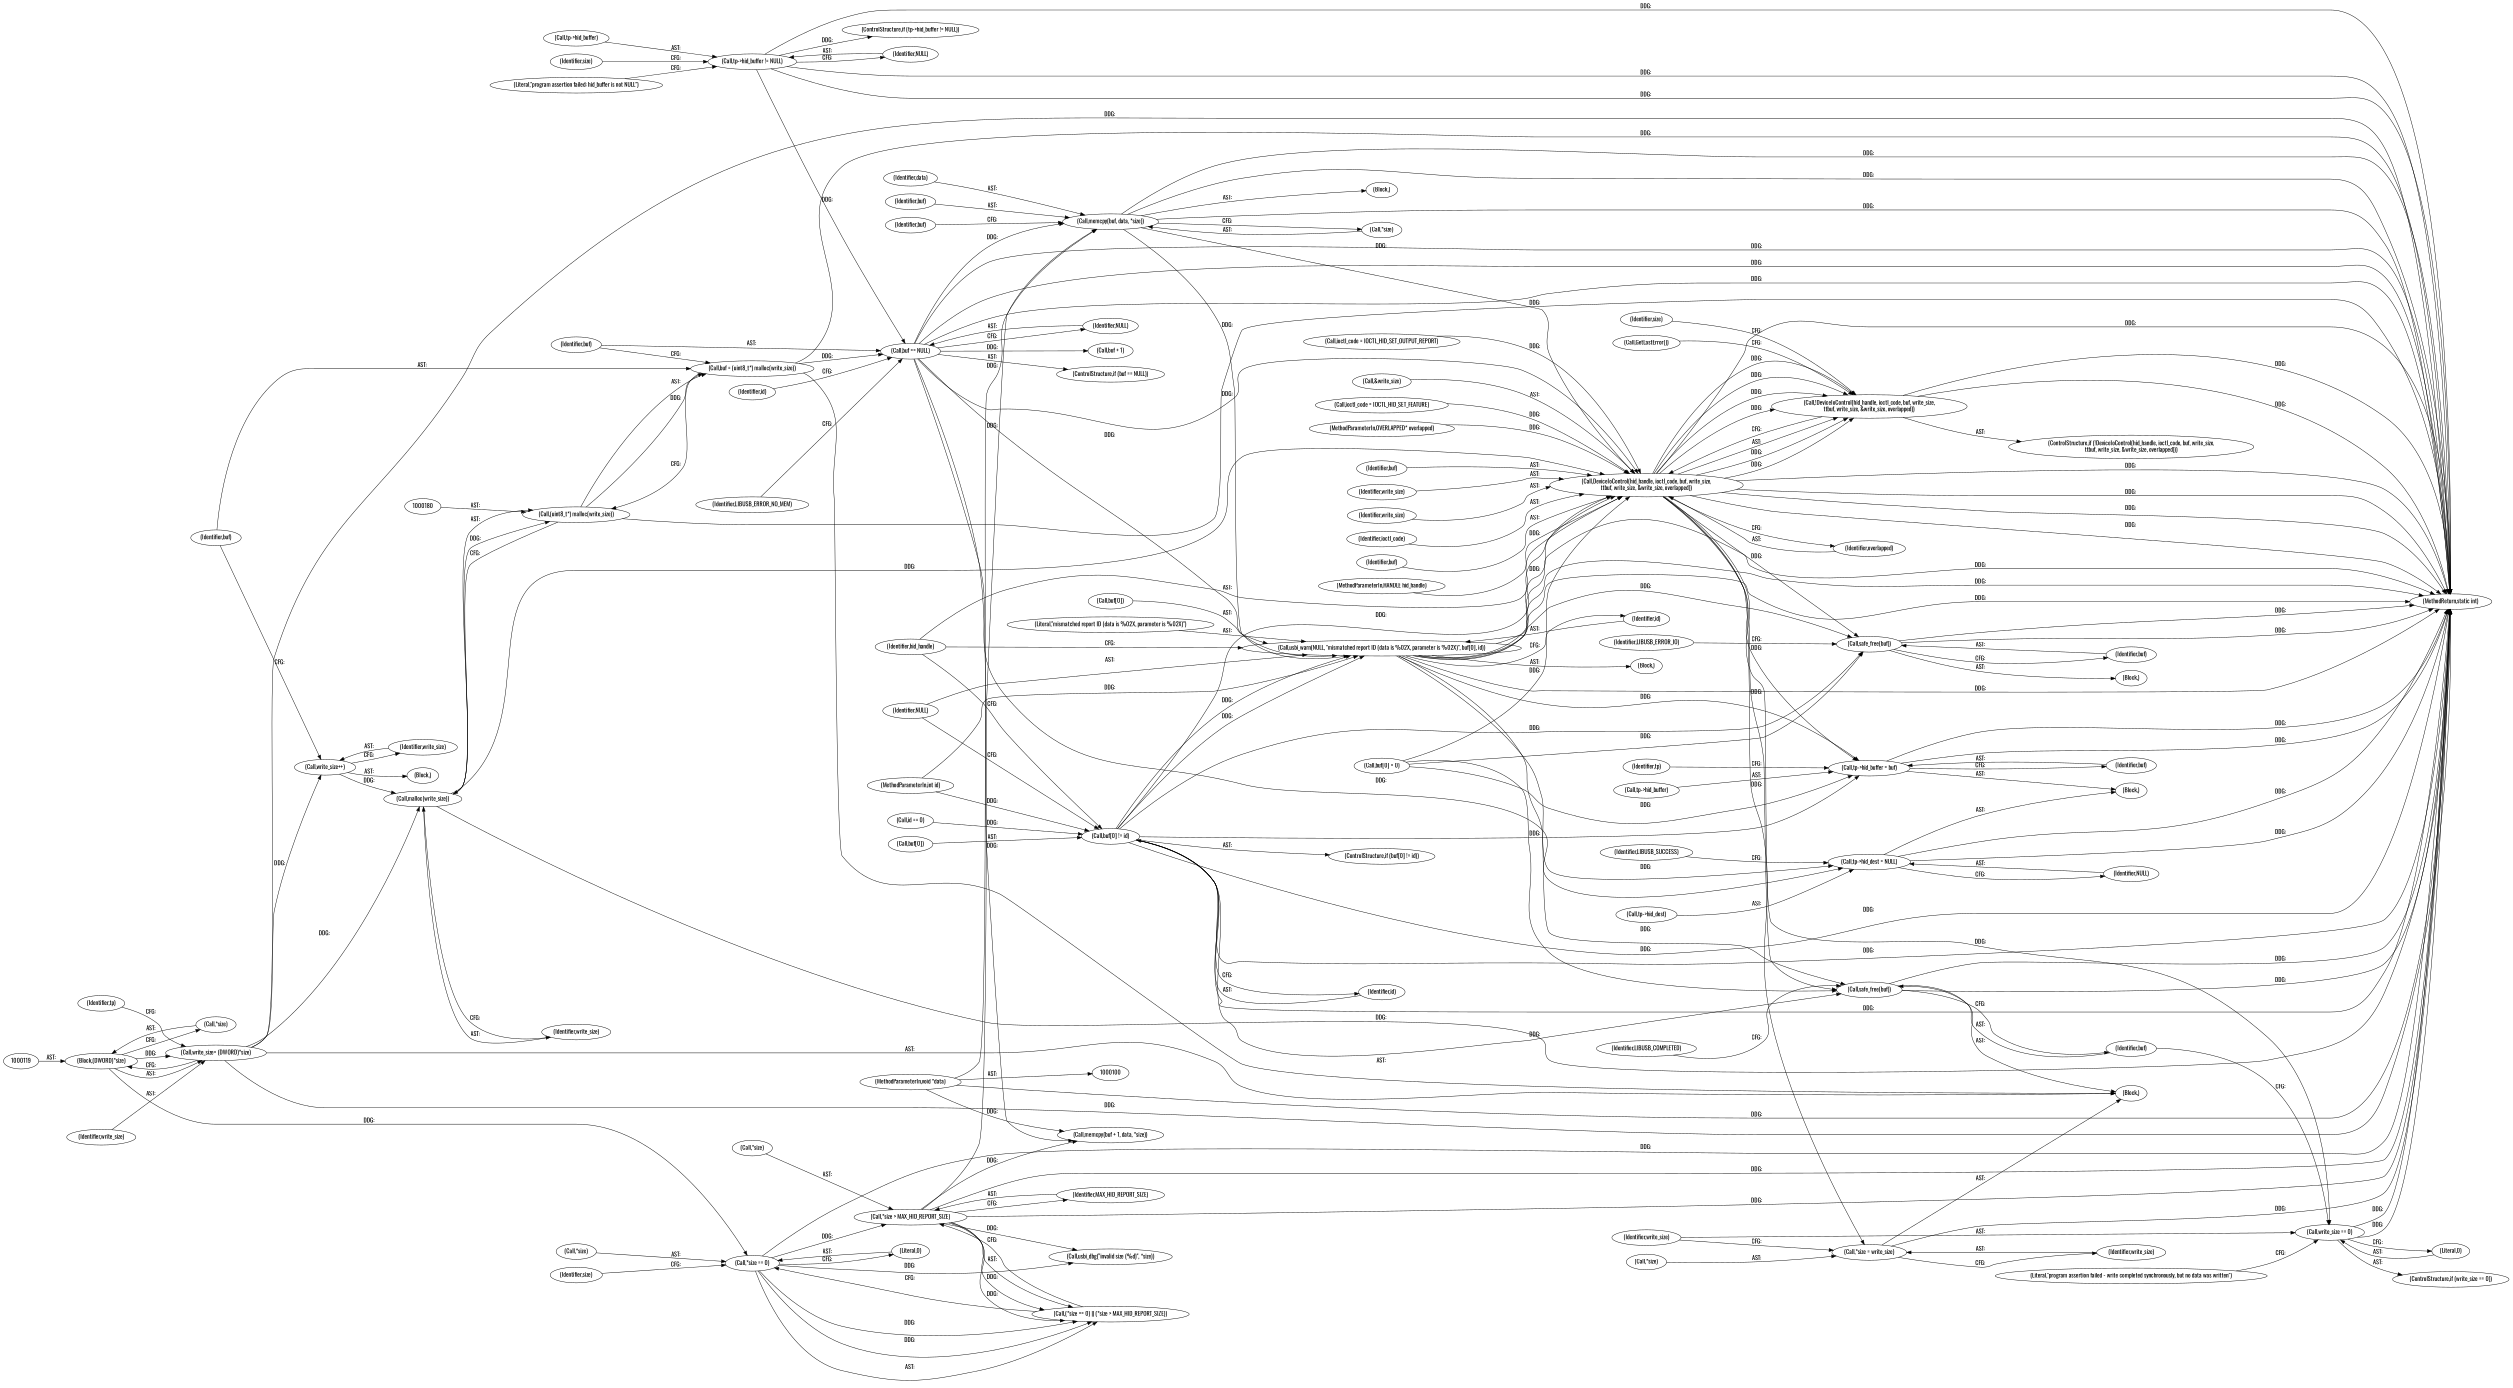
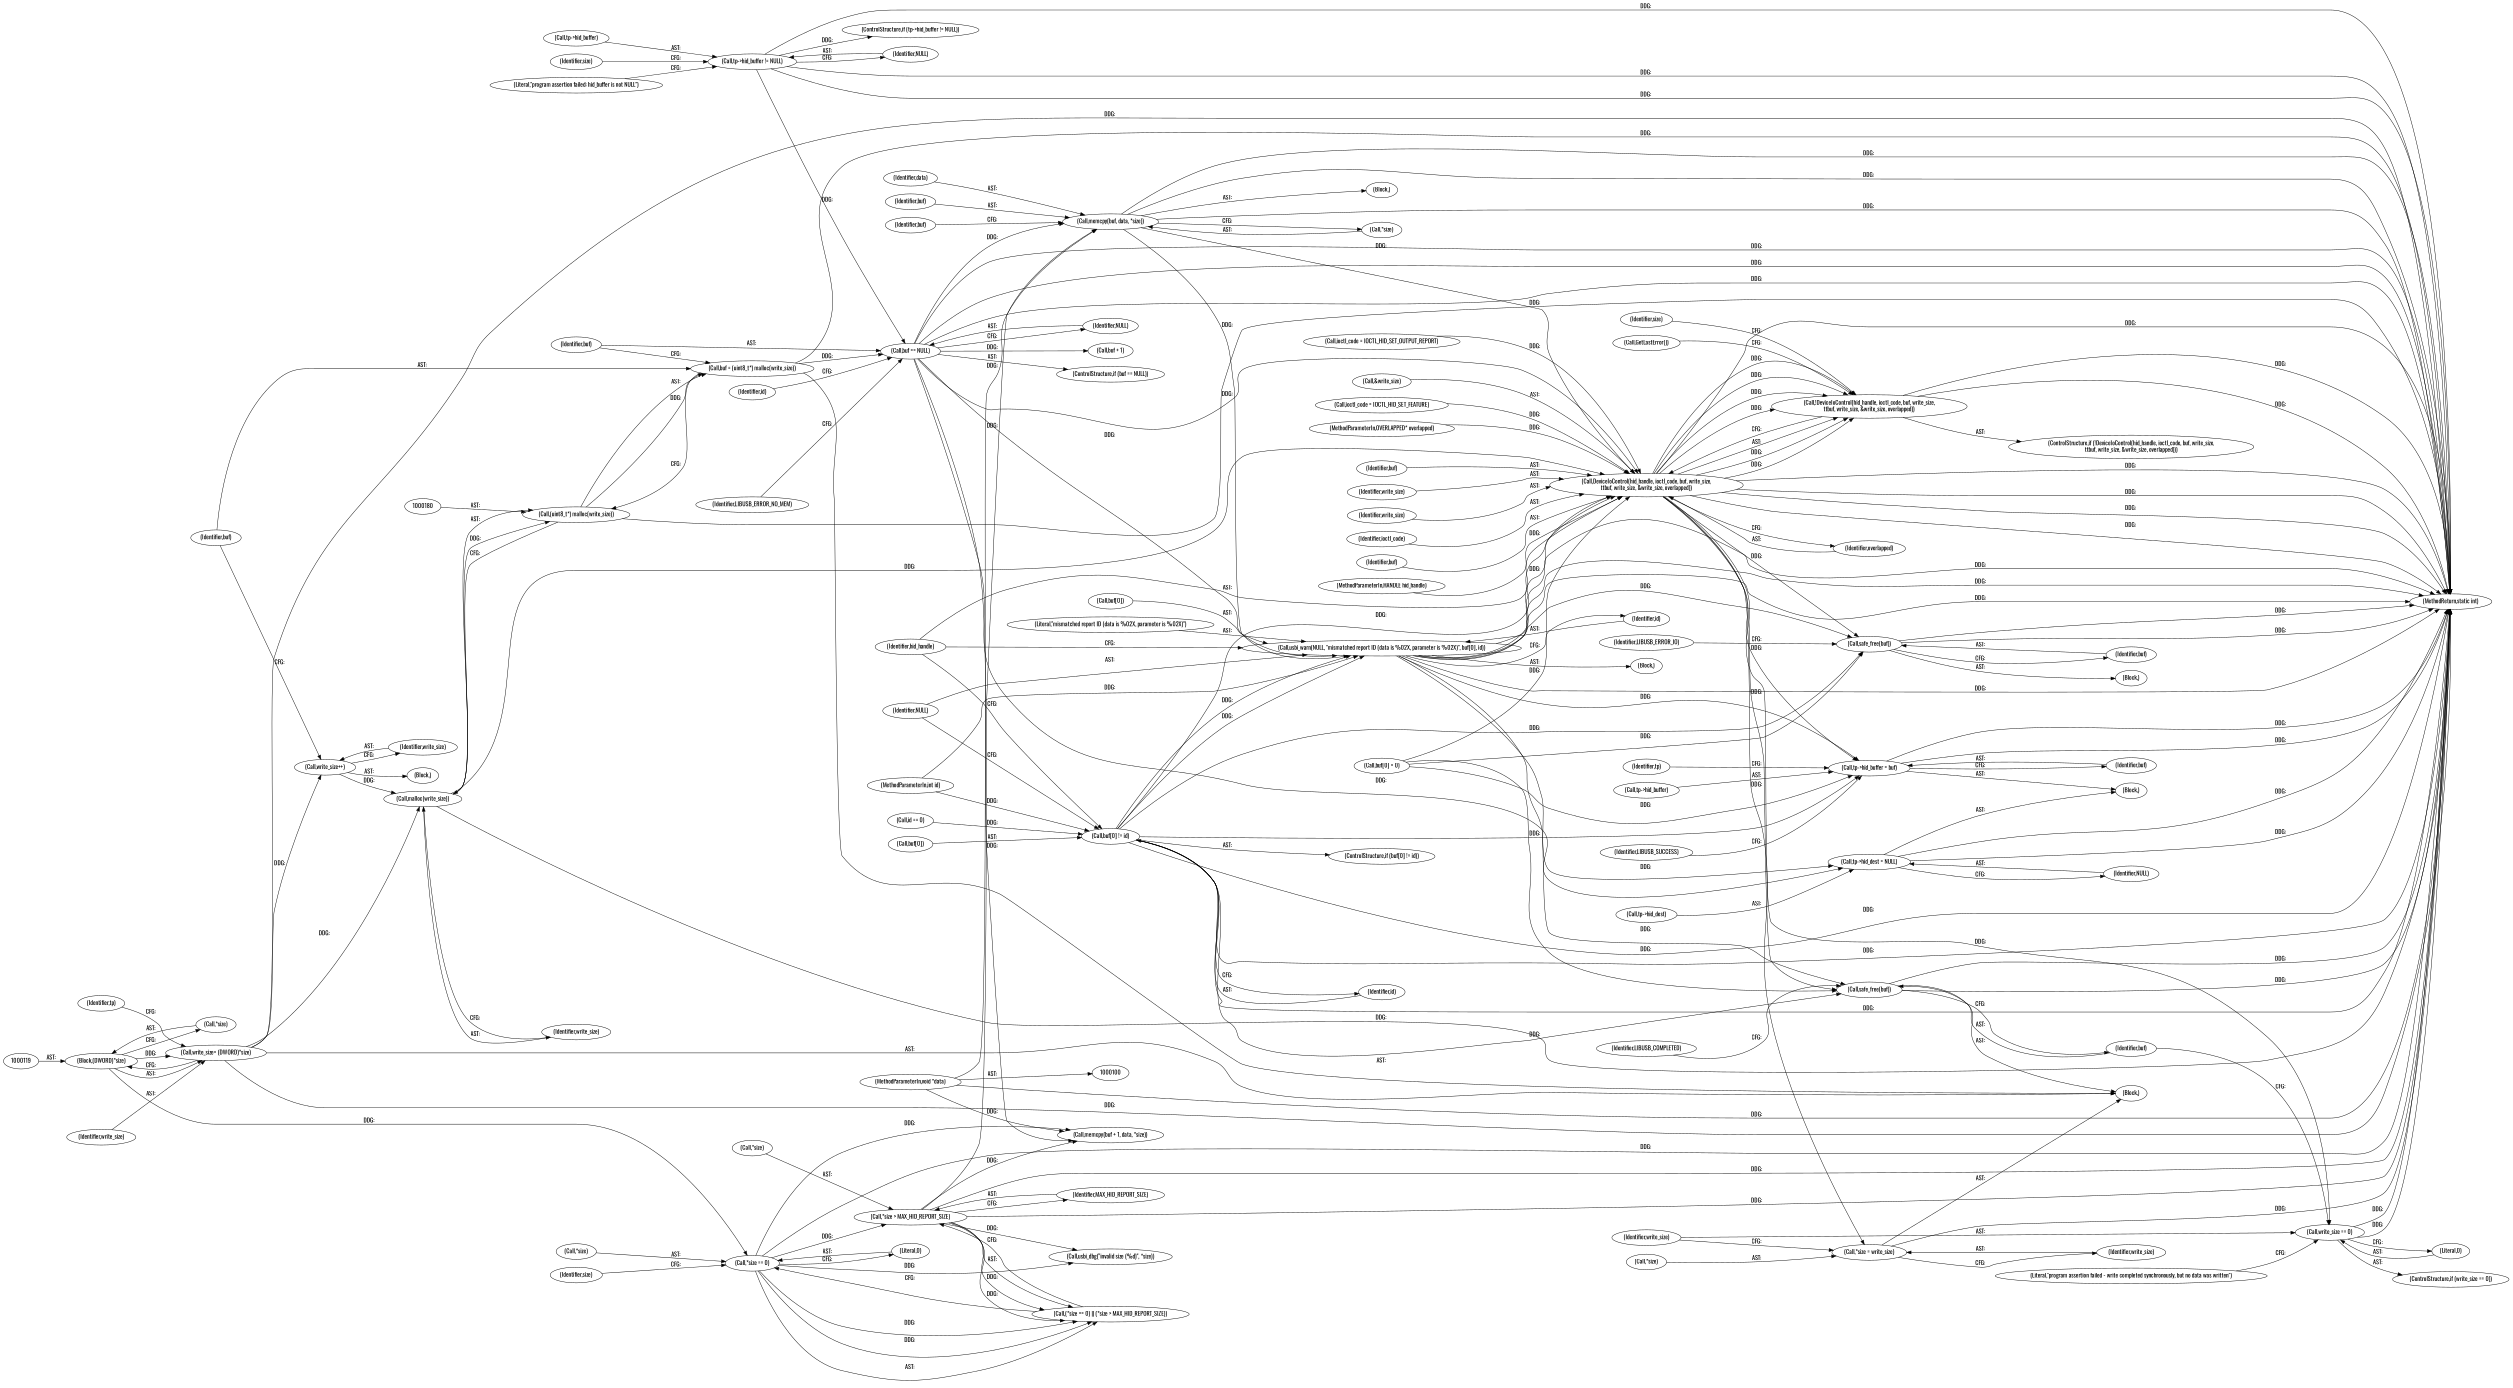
edge "(Identifier,LIBUSB_SUCCESS)" -> "(Call,tp->hid_dest = NULL)": now "(Identifier,LIBUSB_SUCCESS)" -> "(Call,tp->hid_buffer = buf)"
edge "(Call,*size == 0)" -> "(Call,memcpy(buf + 1, data, *size))": added, label "DDG:"
